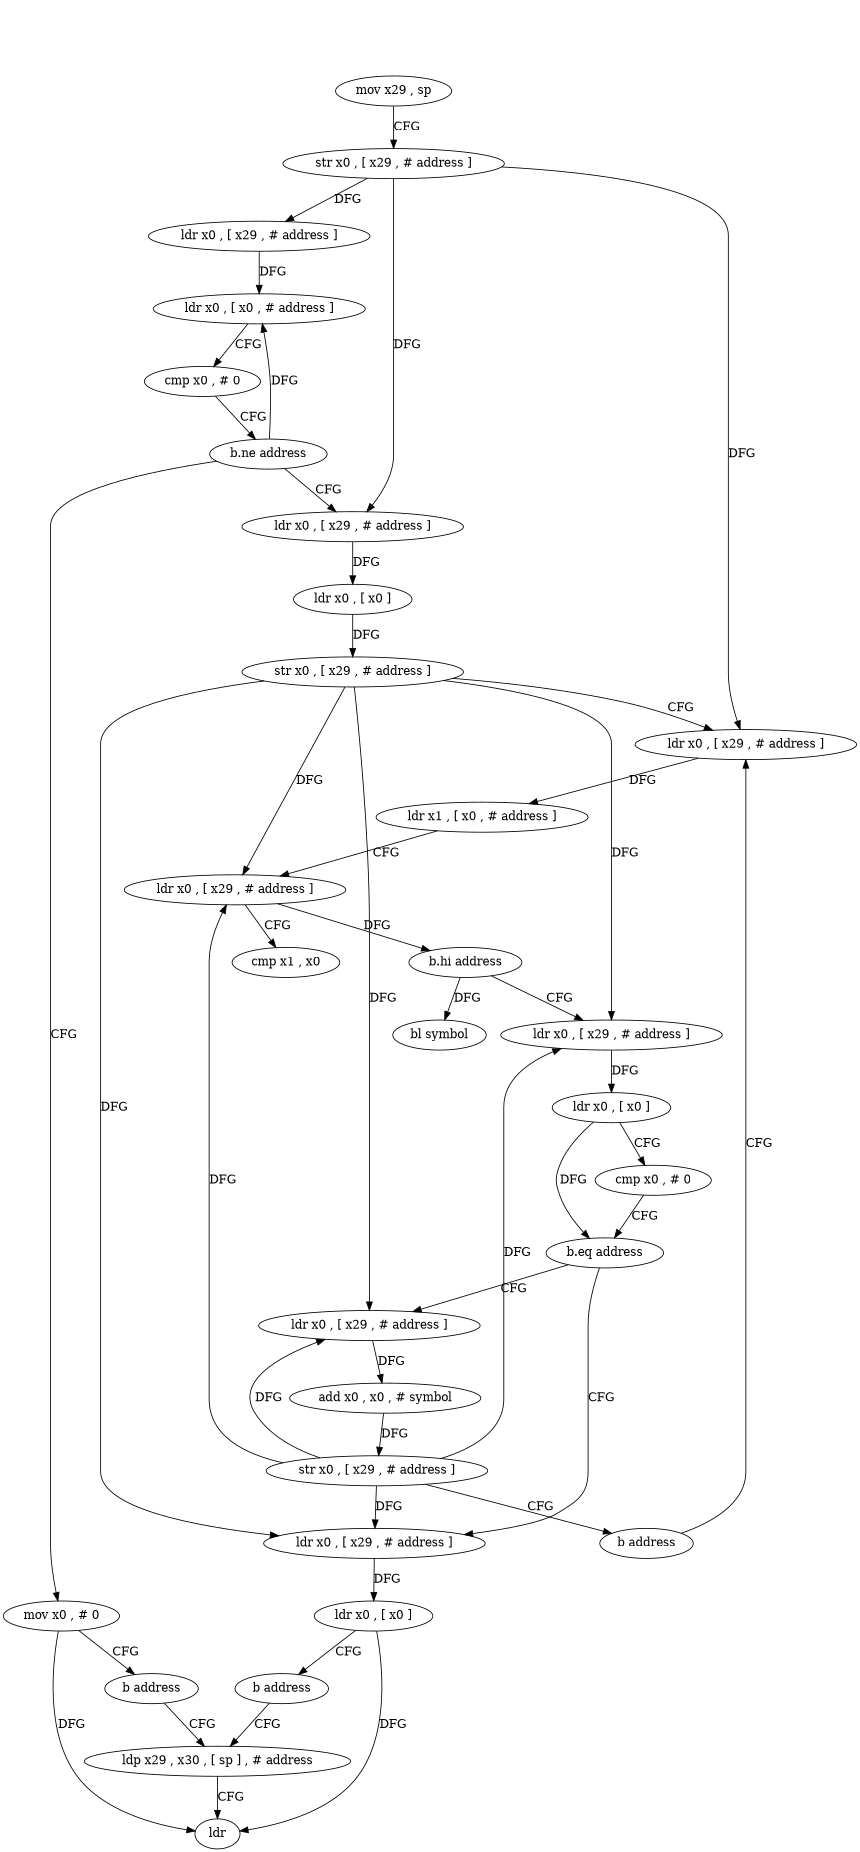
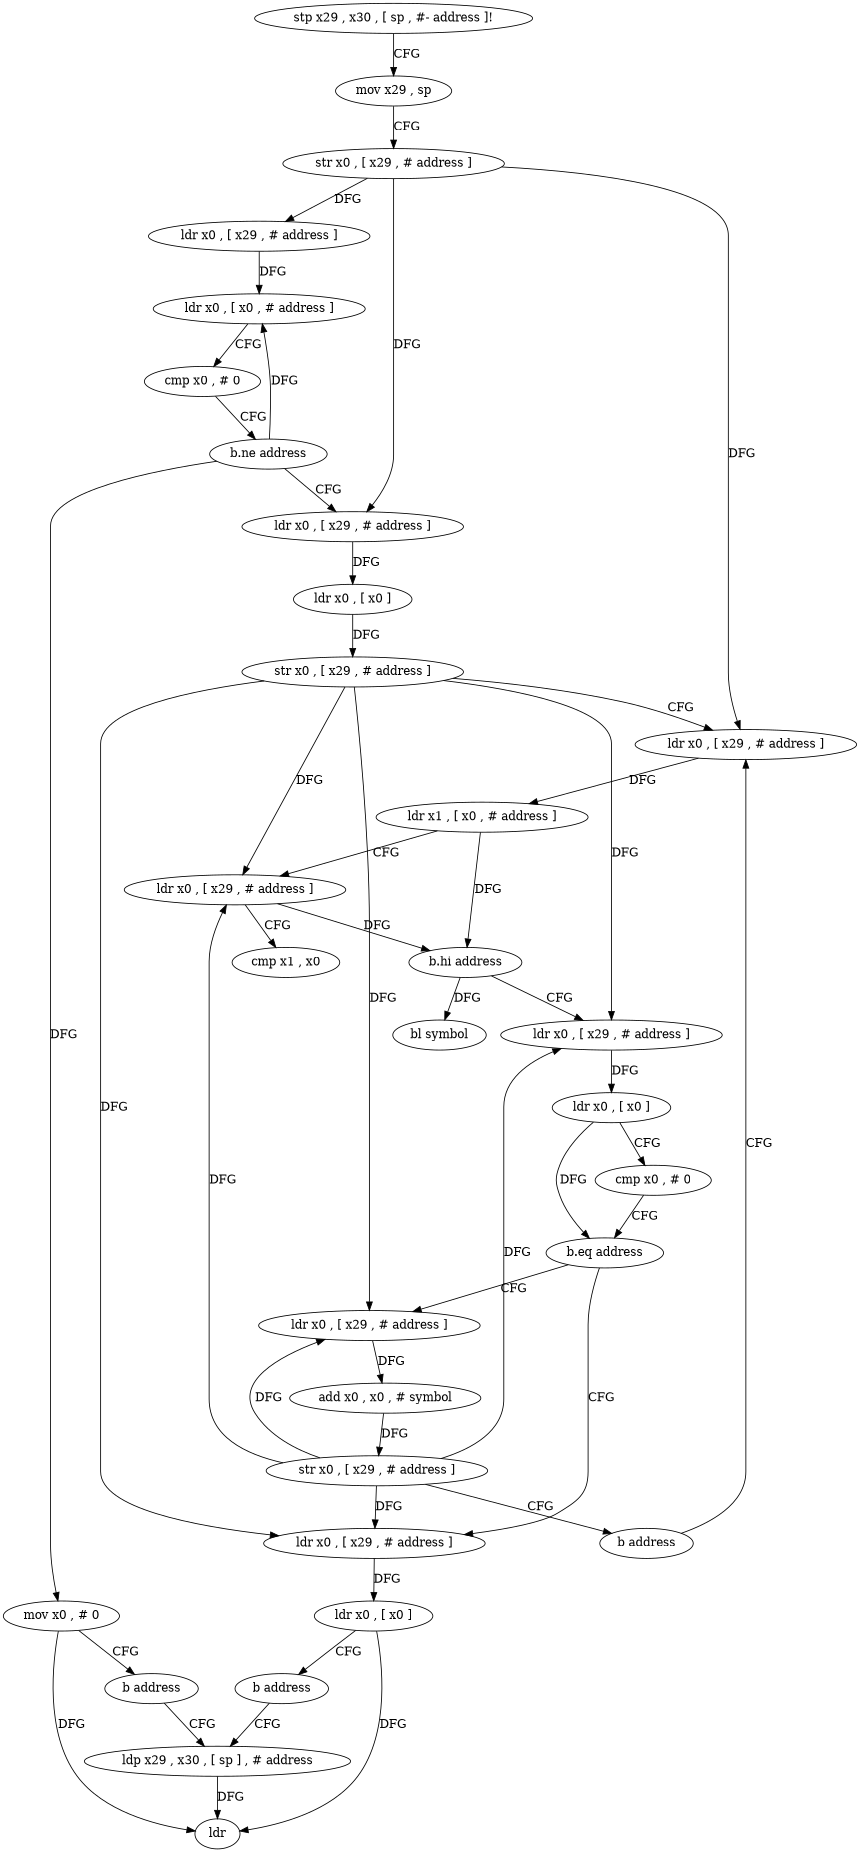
node "stp x29 , x30 , [ sp , #- address ]!": added
edge "ldr x1 , [ x0 , # address ]" -> "b.hi address": added, label "DFG"
edge "b.ne address" -> "mov x0 , # 0": label "CFG" -> "DFG"
edge "ldp x29 , x30 , [ sp ] , # address" -> "ldr": label "CFG" -> "DFG"
